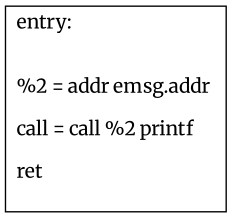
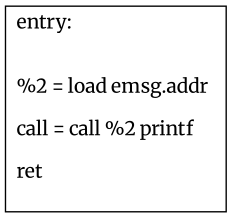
node "entry:": text "%2 = addr emsg.addr" -> "%2 = load emsg.addr"
